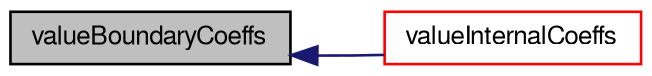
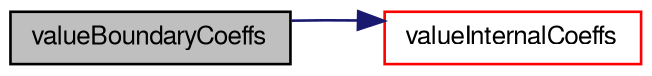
edge "valueInternalCoeffs" -> "valueBoundaryCoeffs": reversed
